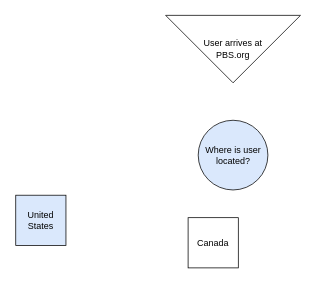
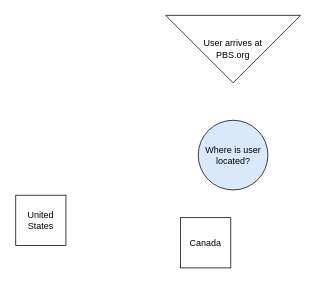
node "United States": fillcolor #dae8fc -> #ffffff
node "Canada": moved (213, 243) -> (206, 243)
